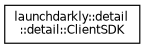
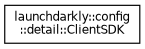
node "launchdarkly::detail ::detail::ClientSDK": label "launchdarkly::detail ::detail::ClientSDK" -> "launchdarkly::config ::detail::ClientSDK"
